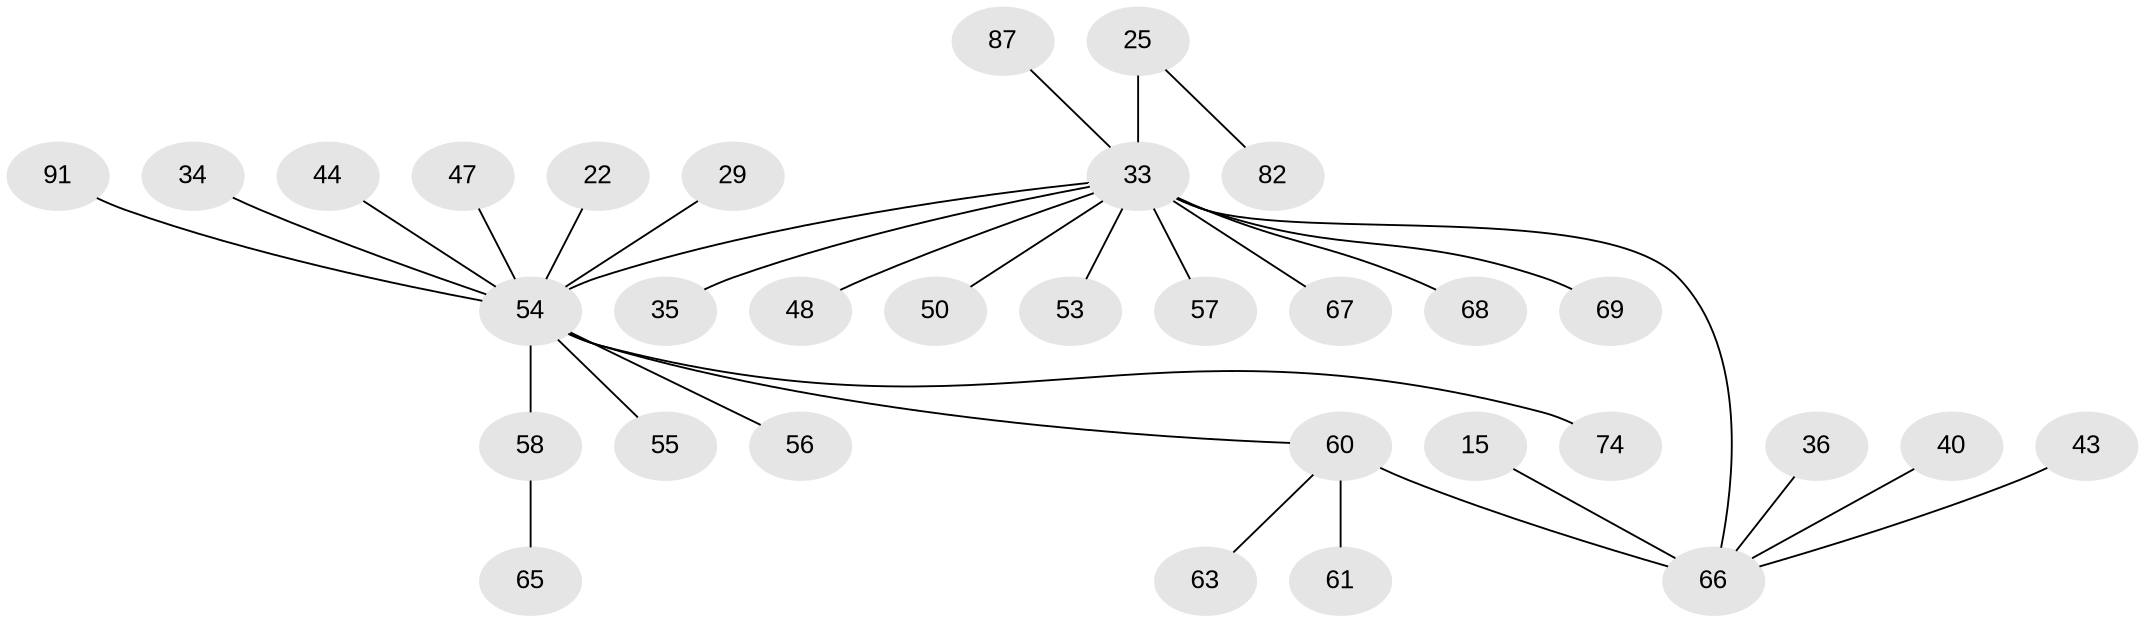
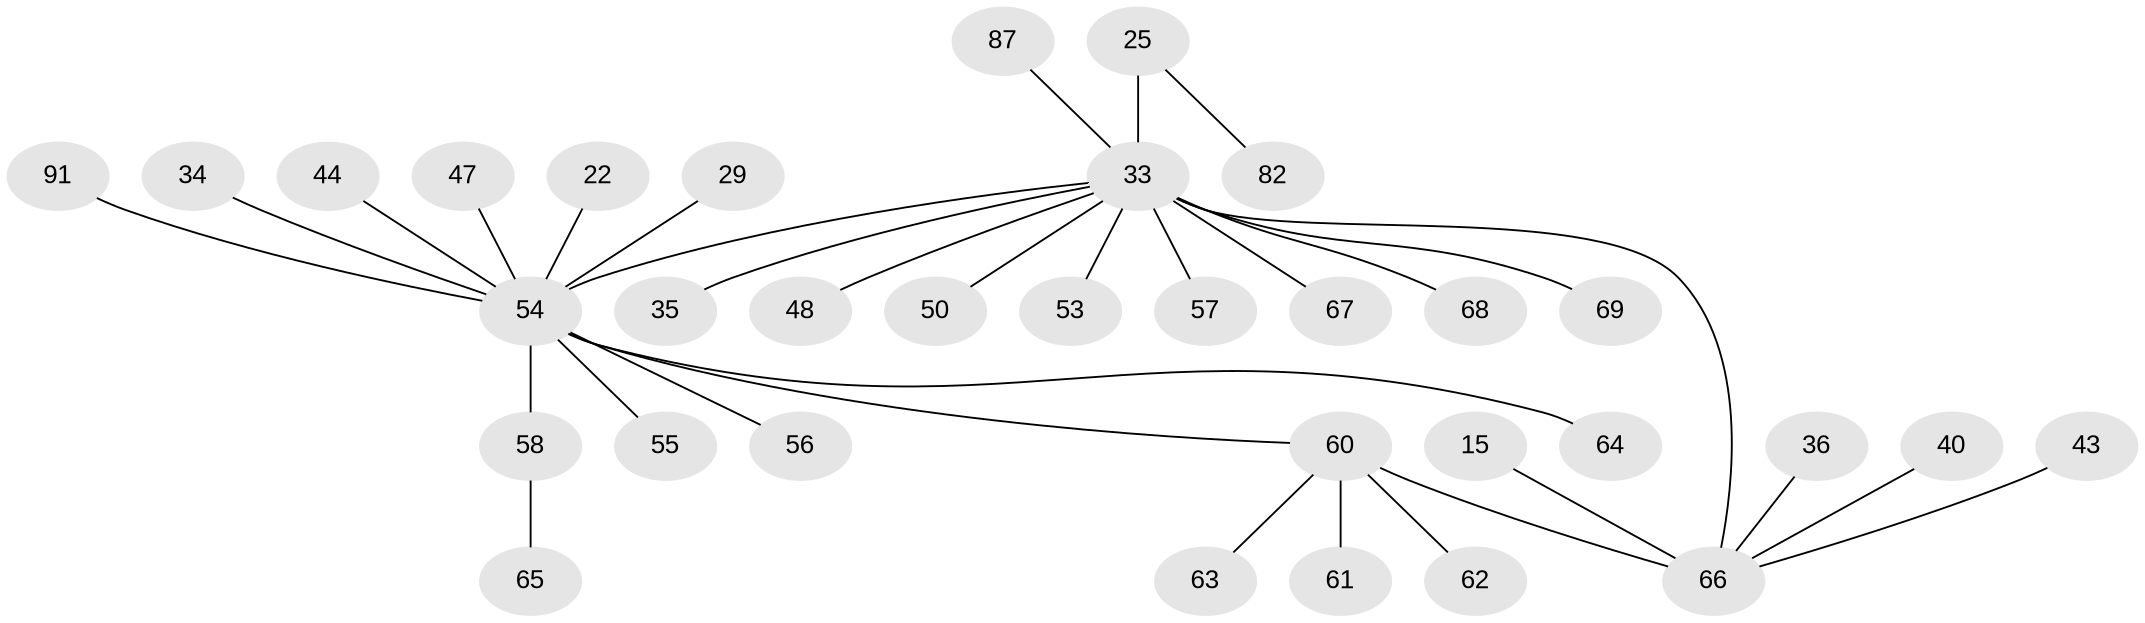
node "74": label "74" -> "64"
node "62": added
